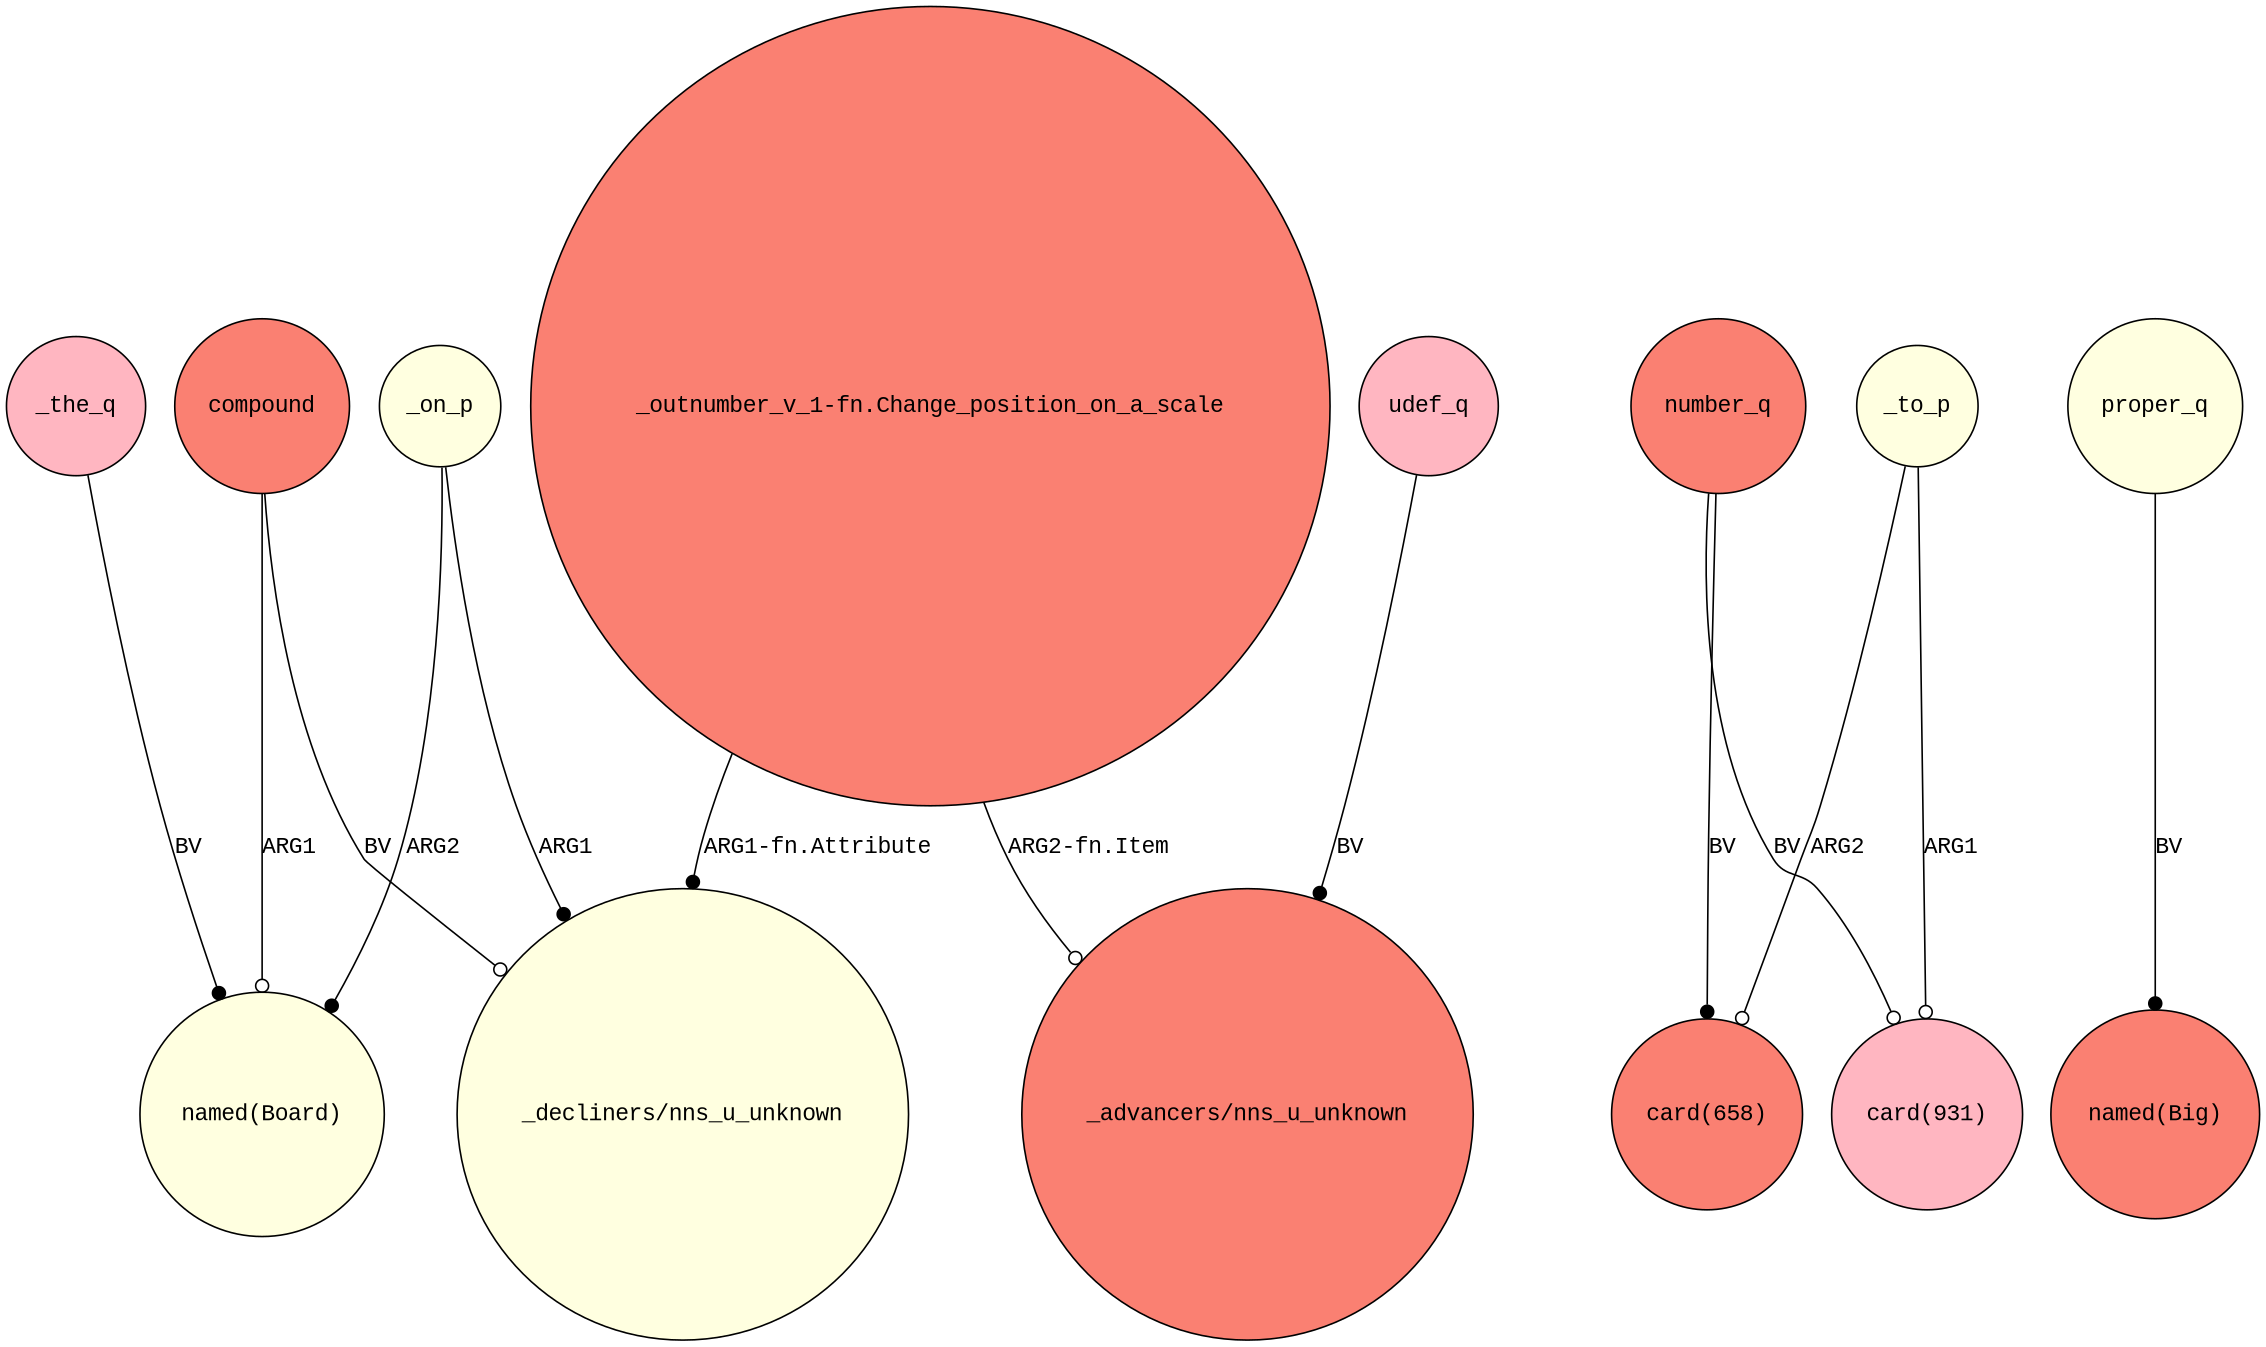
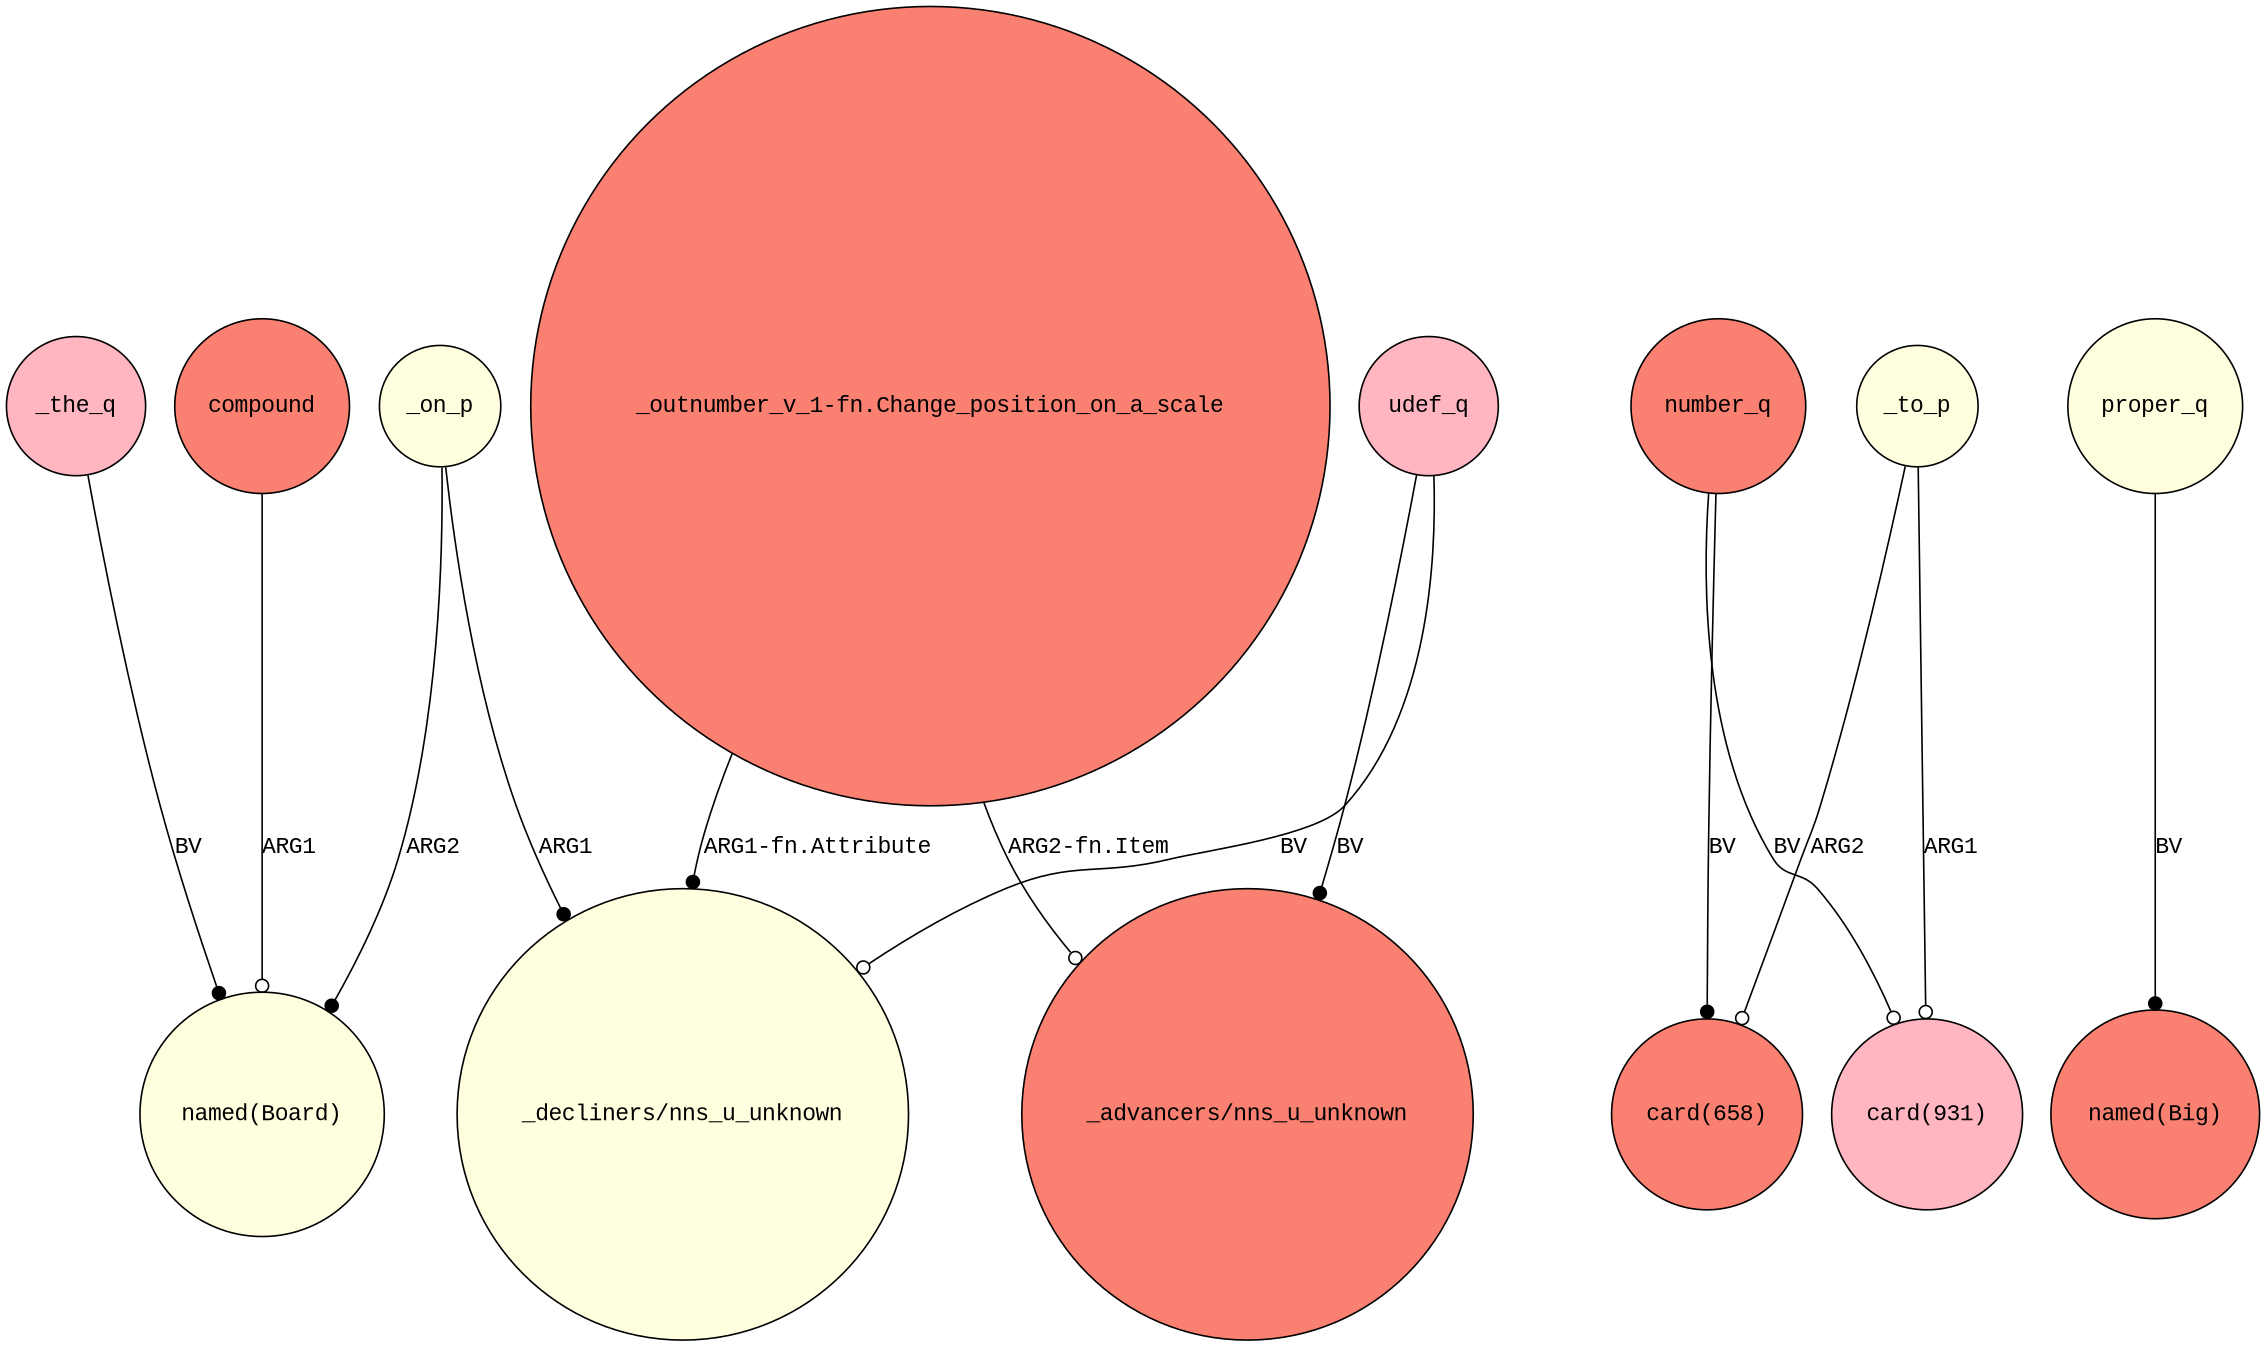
edge "compound" -> "_decliners/nns_u_unknown": now "udef_q" -> "_decliners/nns_u_unknown"
